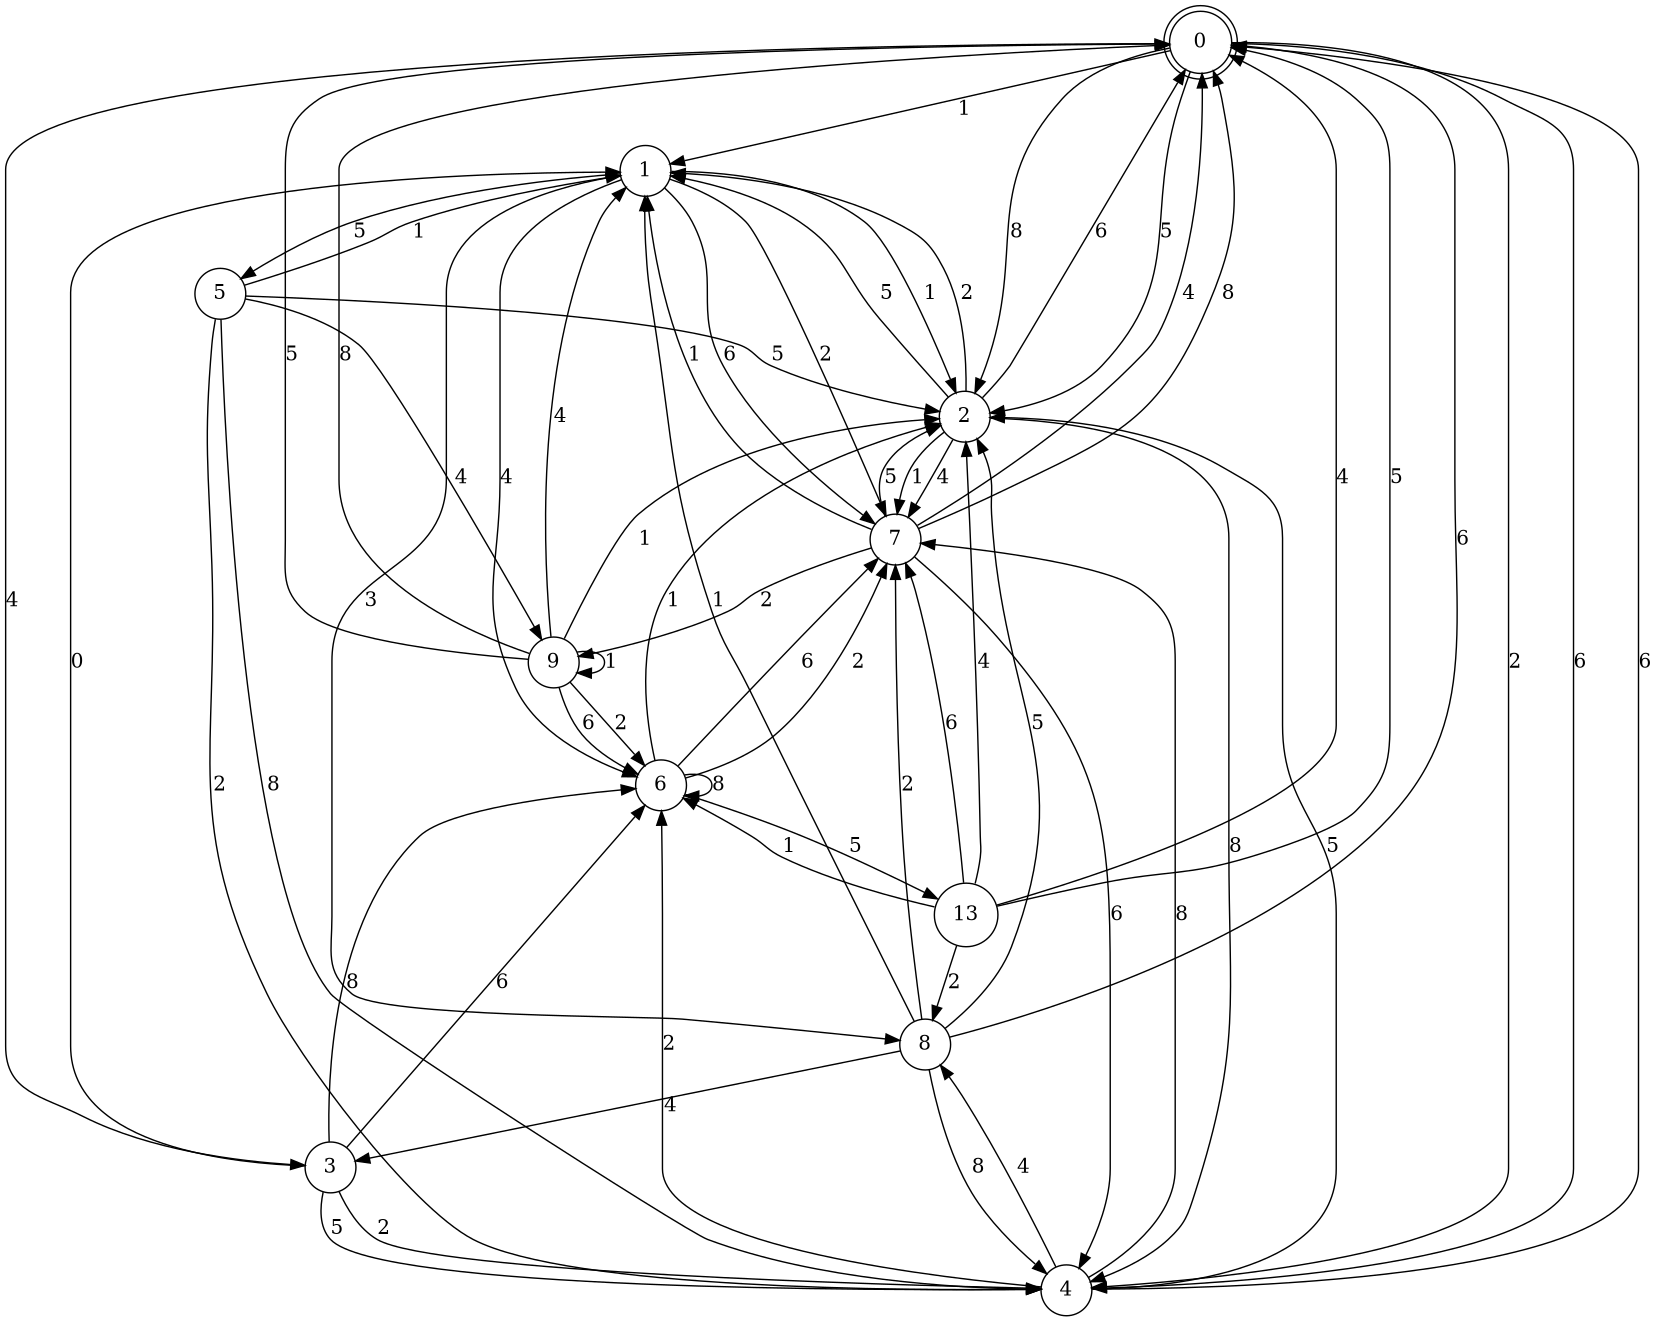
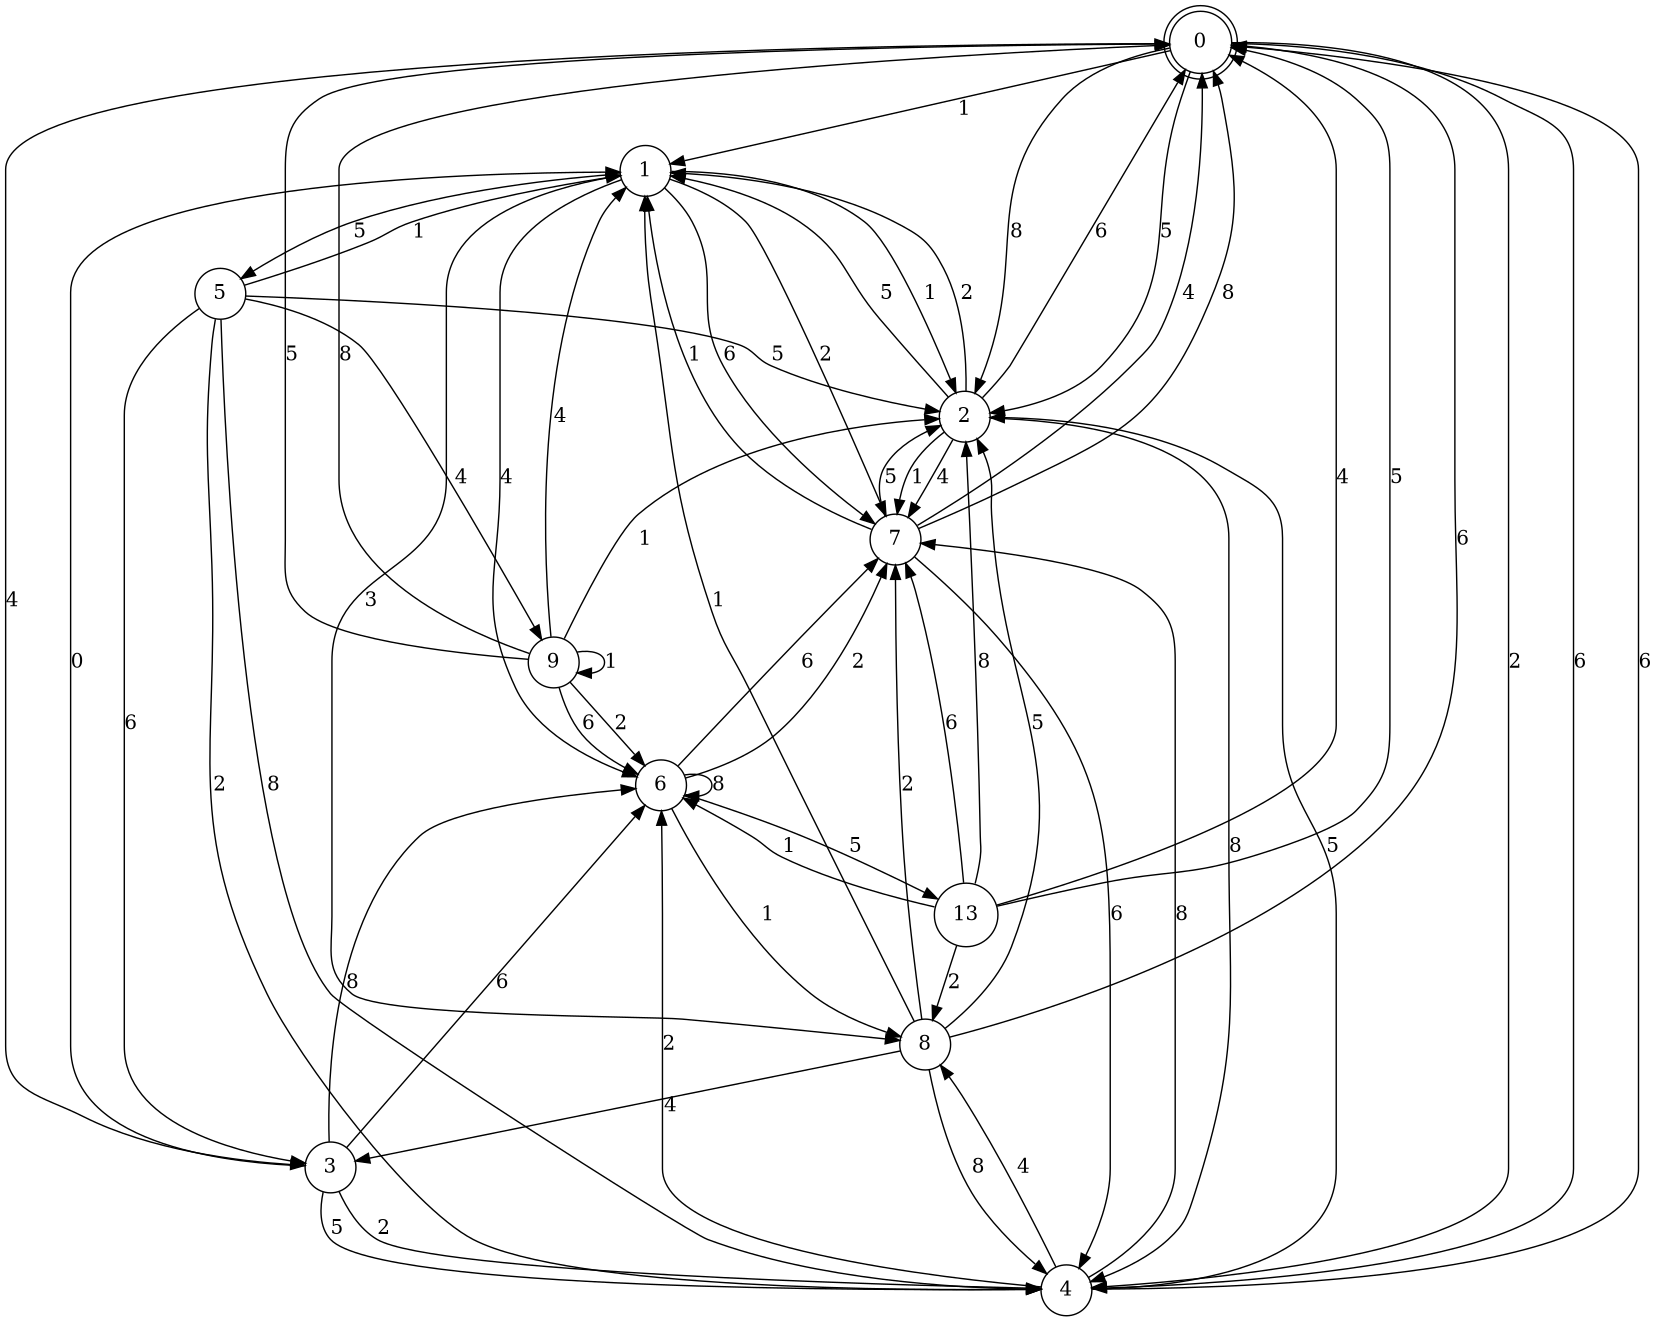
edge "6" -> "2": now "6" -> "8"
edge "7" -> "9": removed, label "2"
edge "13" -> "2": label "4" -> "8"
edge "5" -> "3": added, label "6"
